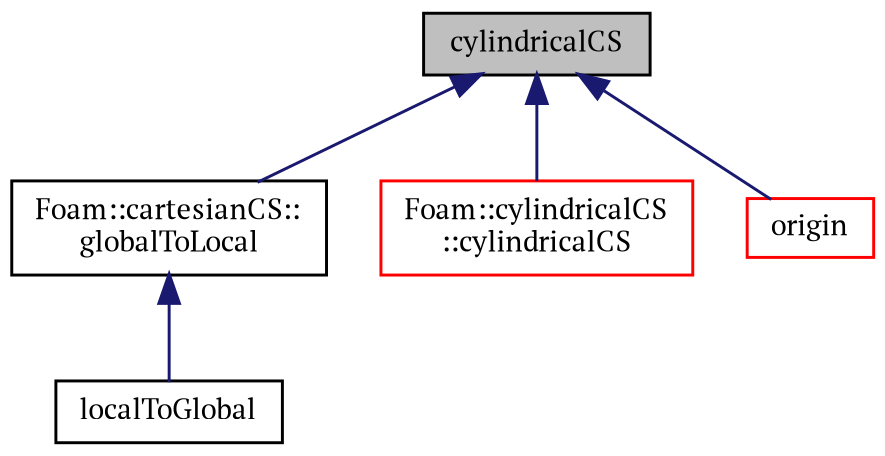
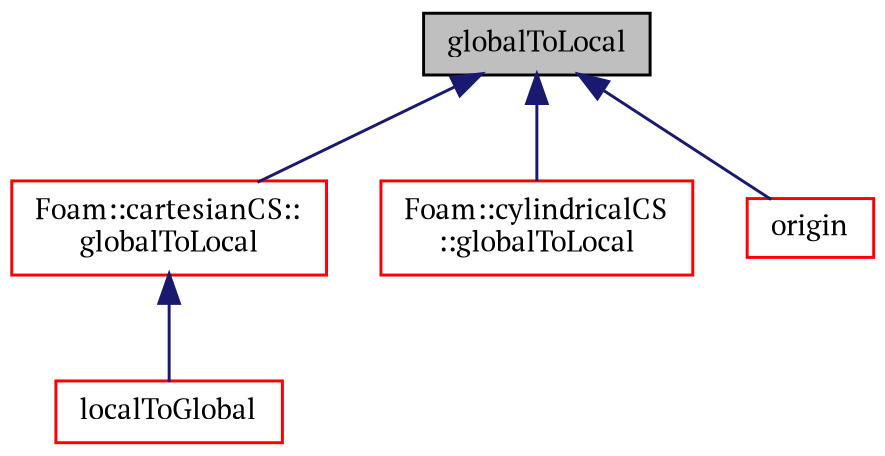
node "cylindricalCS": label "cylindricalCS" -> "globalToLocal"
node "Foam::cartesianCS:: globalToLocal": color black -> red
node "Foam::cylindricalCS ::cylindricalCS": label "Foam::cylindricalCS ::cylindricalCS" -> "Foam::cylindricalCS ::globalToLocal"
node "localToGlobal": color black -> red
